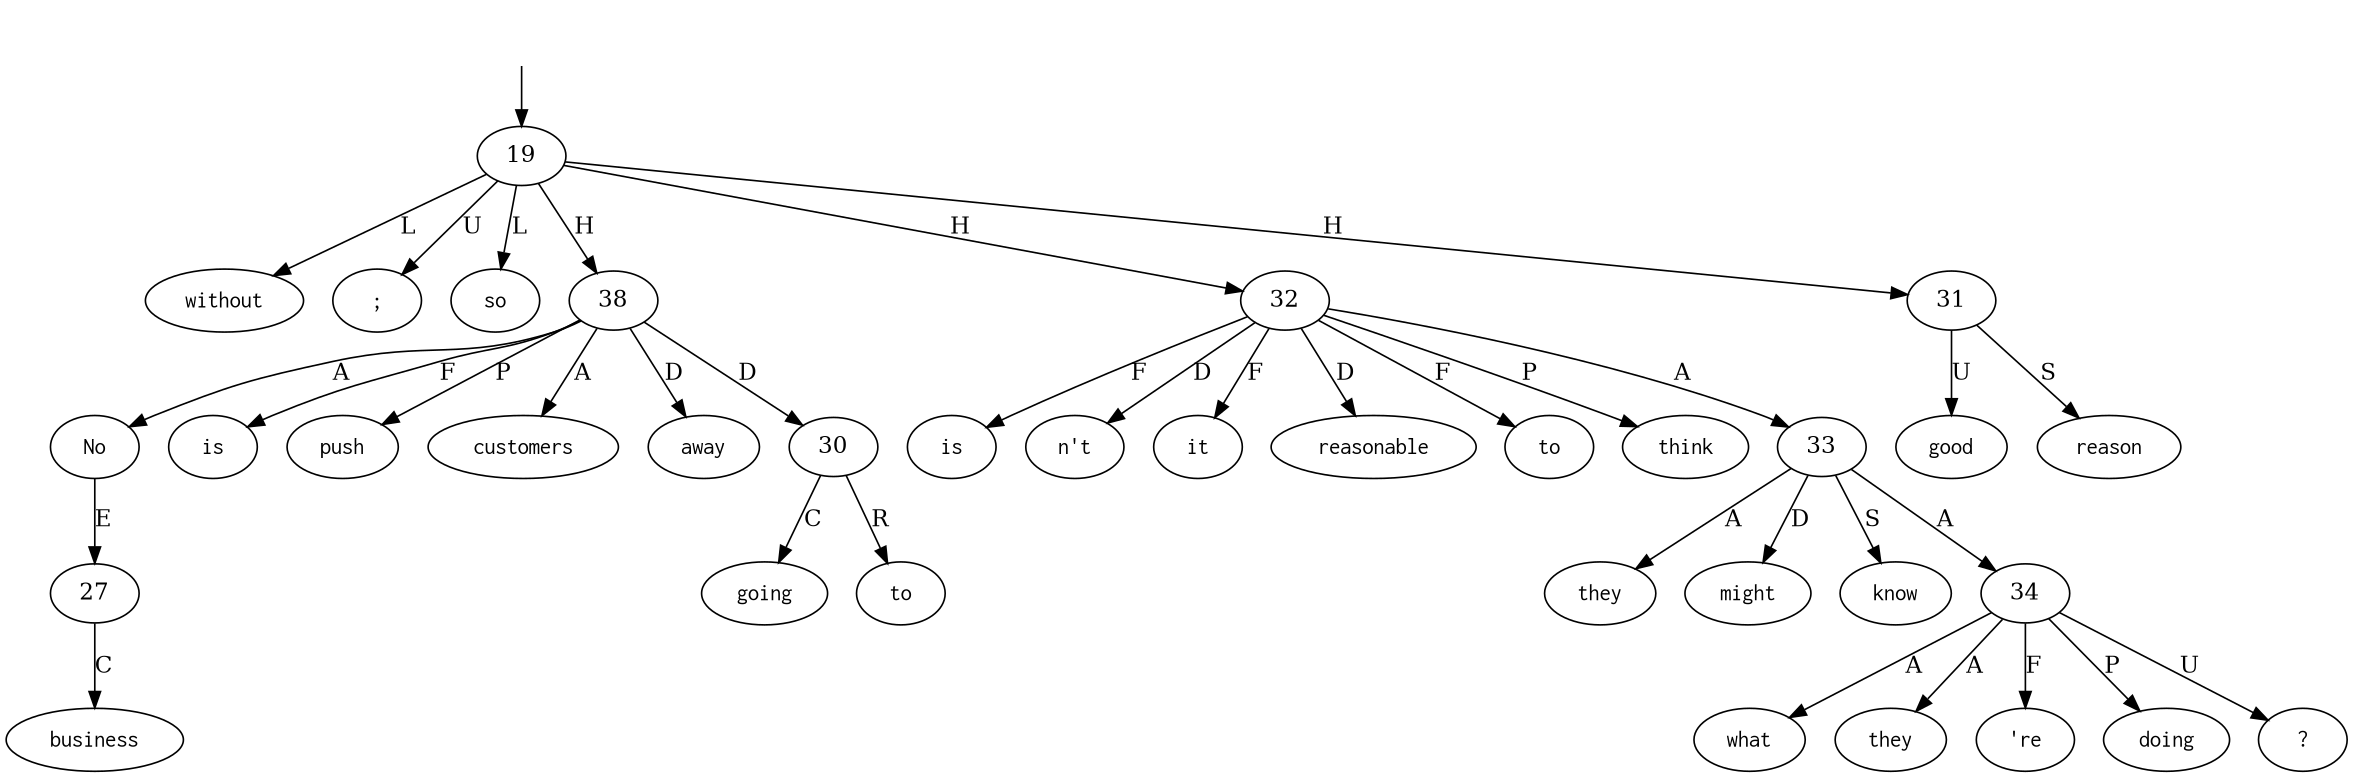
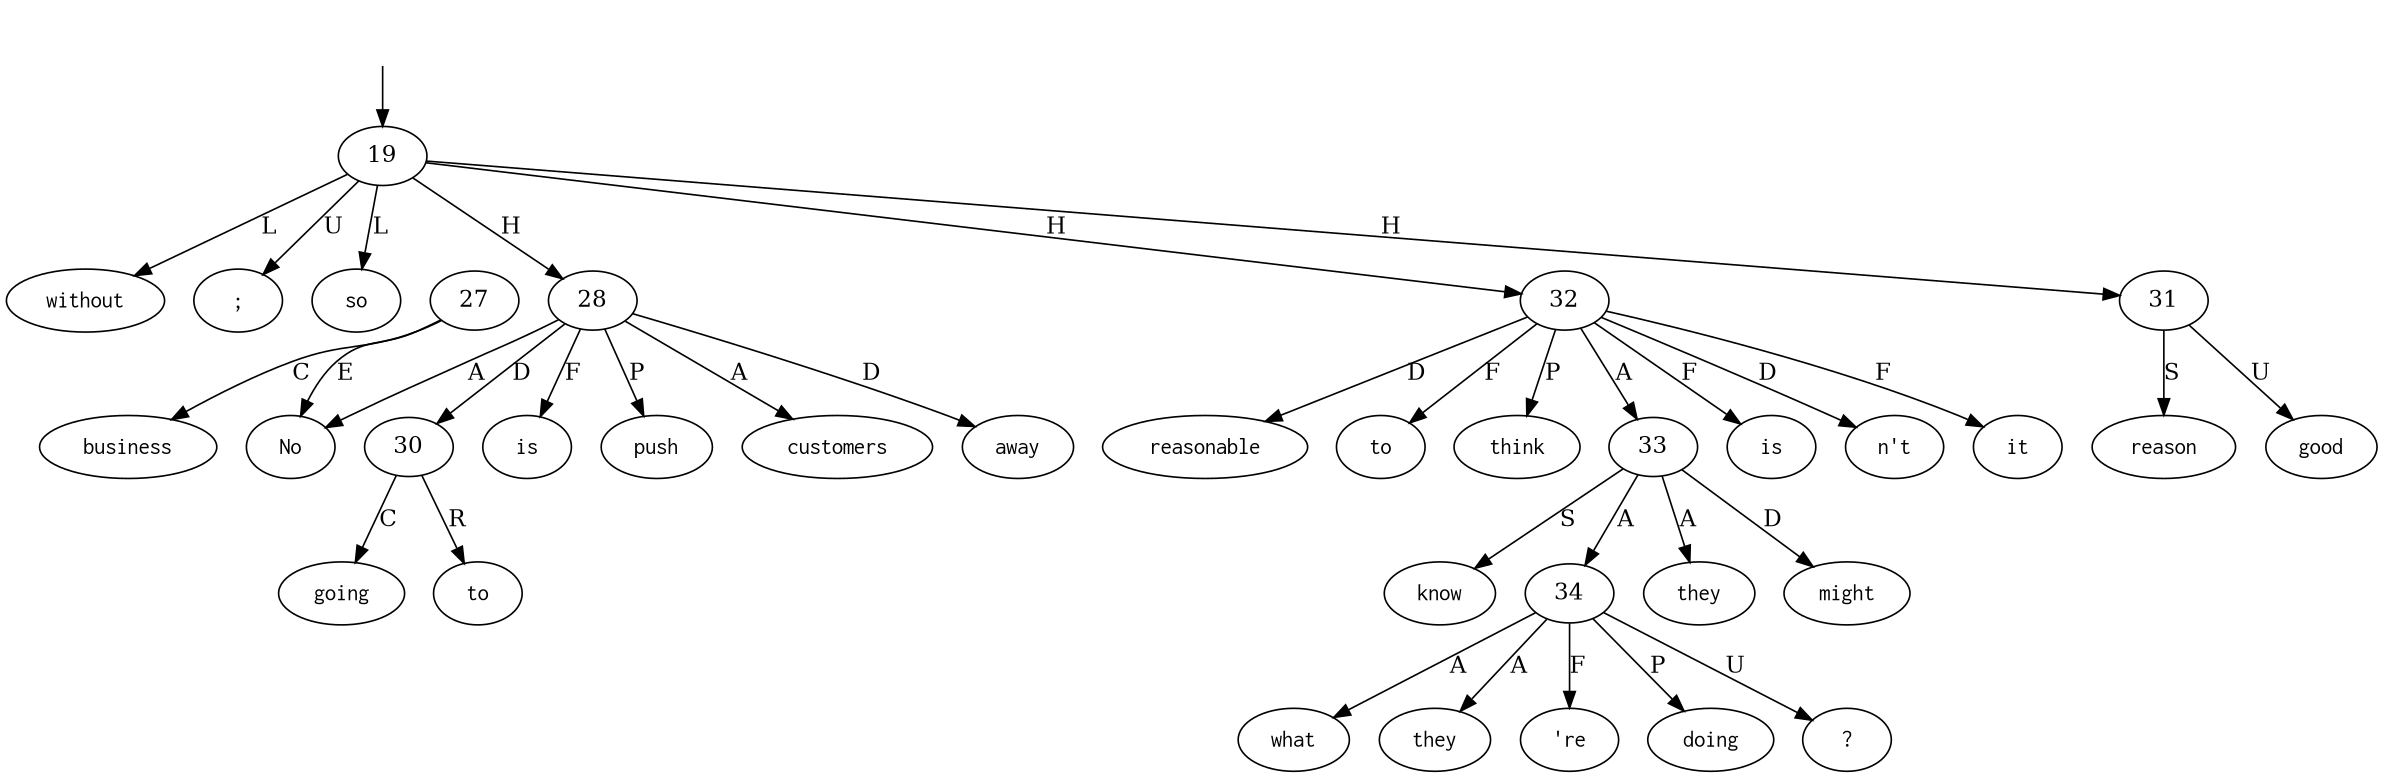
node "38": label "38" -> "28"
edge "No" -> "27": reversed
